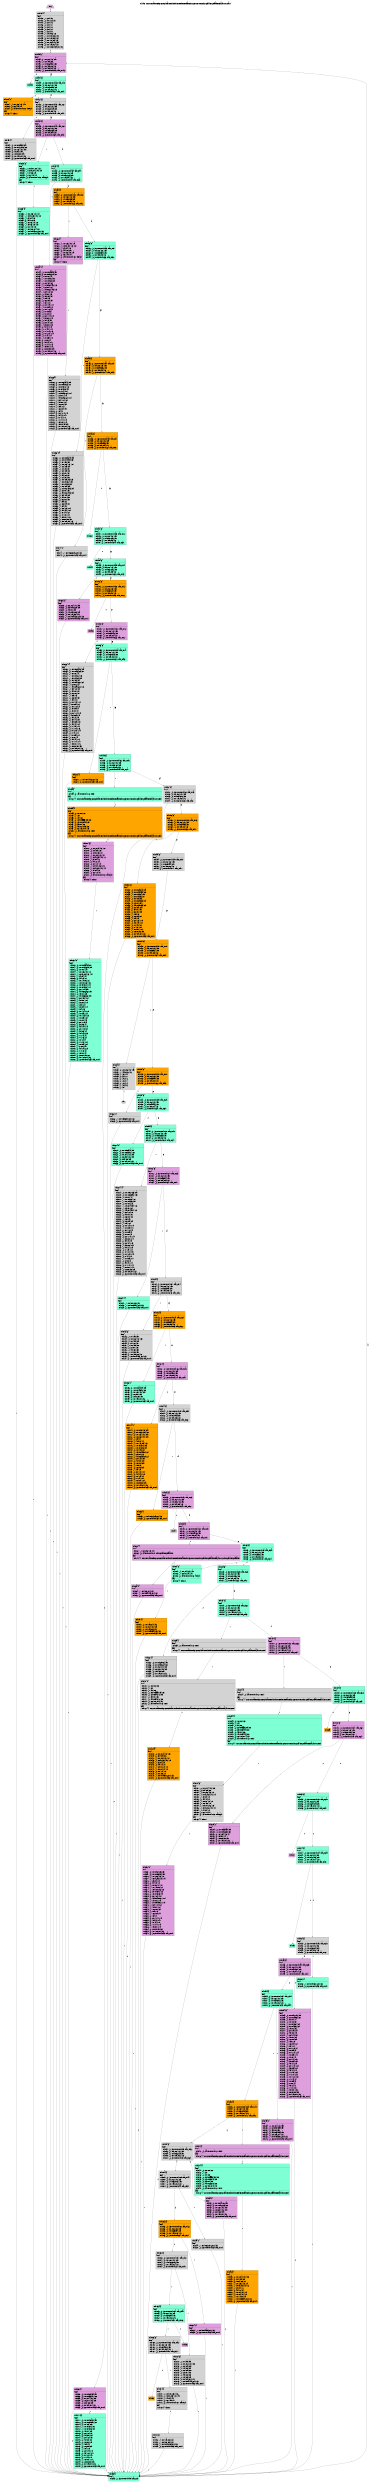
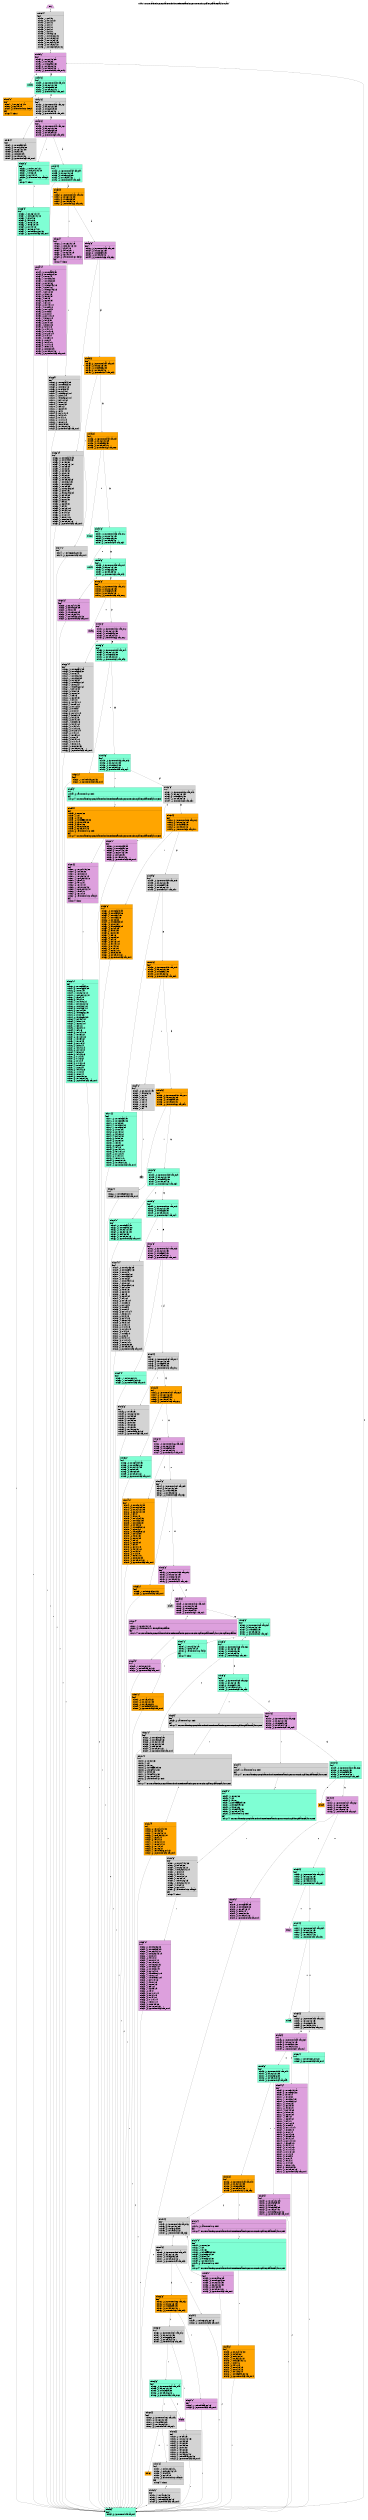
node "0x401a86 [25]": fillcolor aquamarine -> plum
edge "0x4023e0 [27]" -> "0x402771 [83]": now "0x401b99 [25]" -> "0x402771 [83]"
